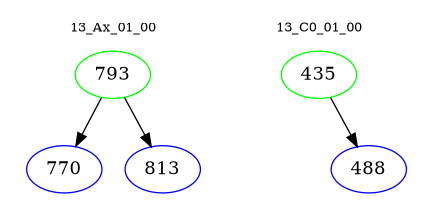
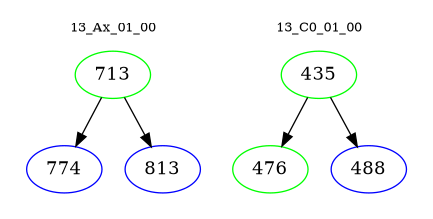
node "793": label "793" -> "713"
node "770": label "770" -> "774"
node "476": added
